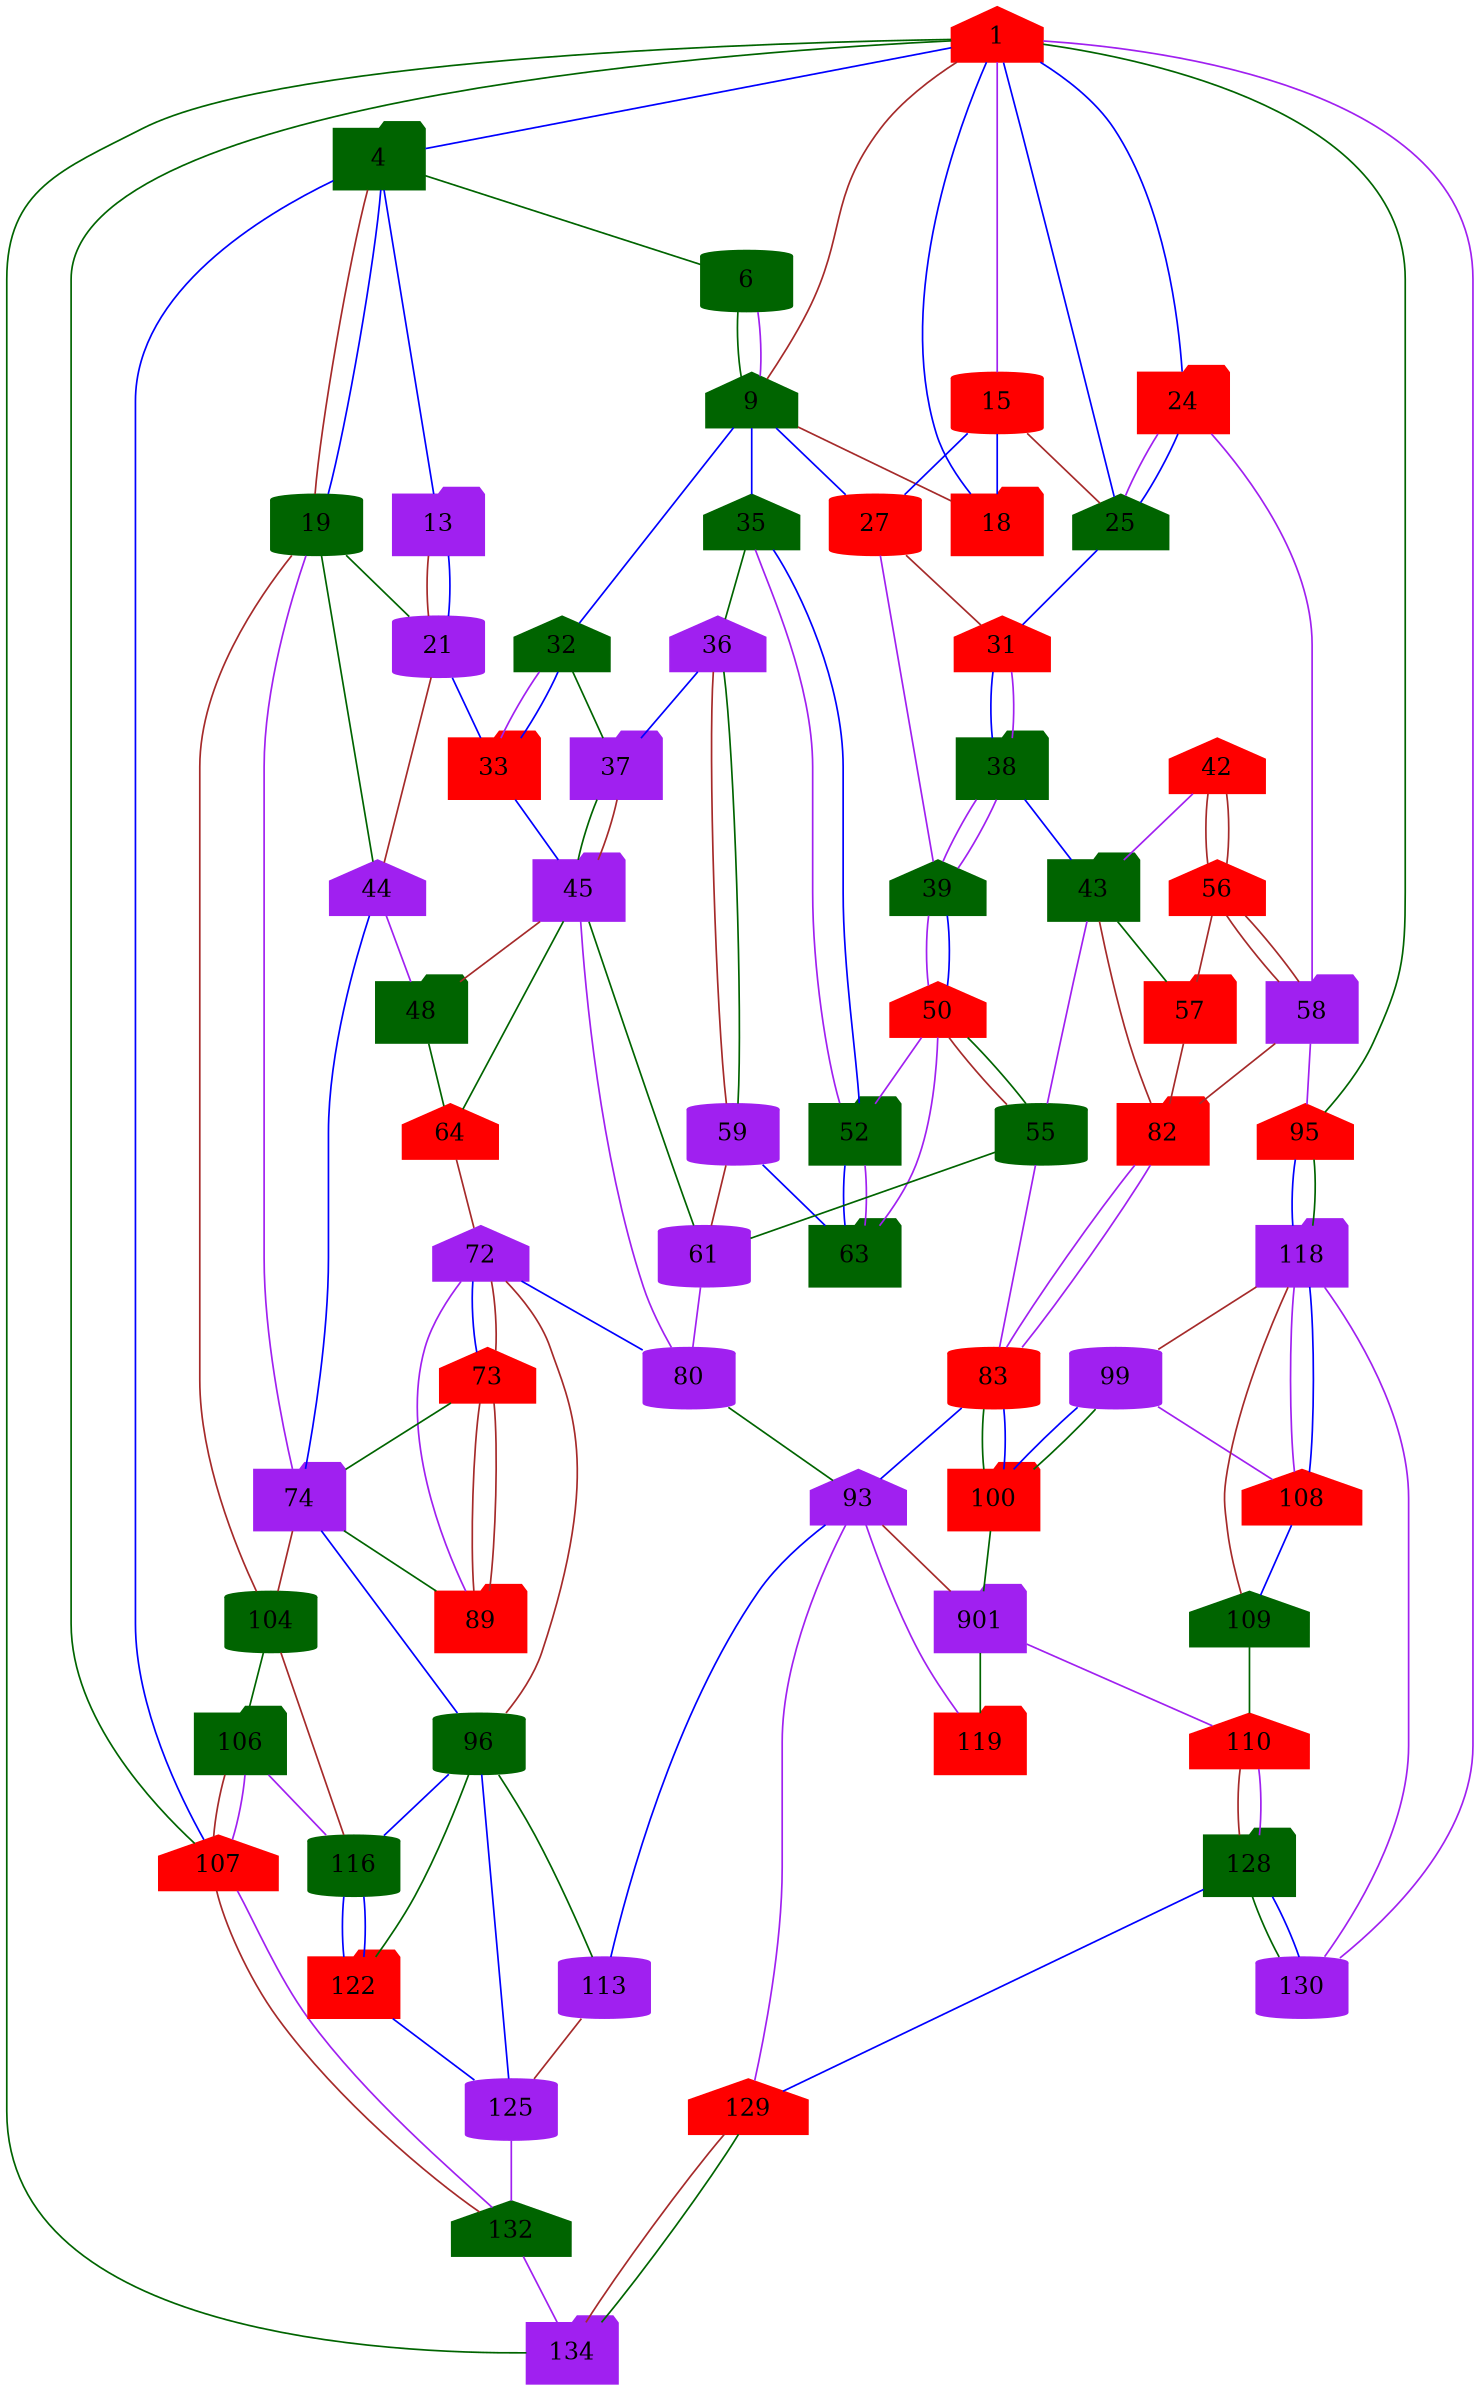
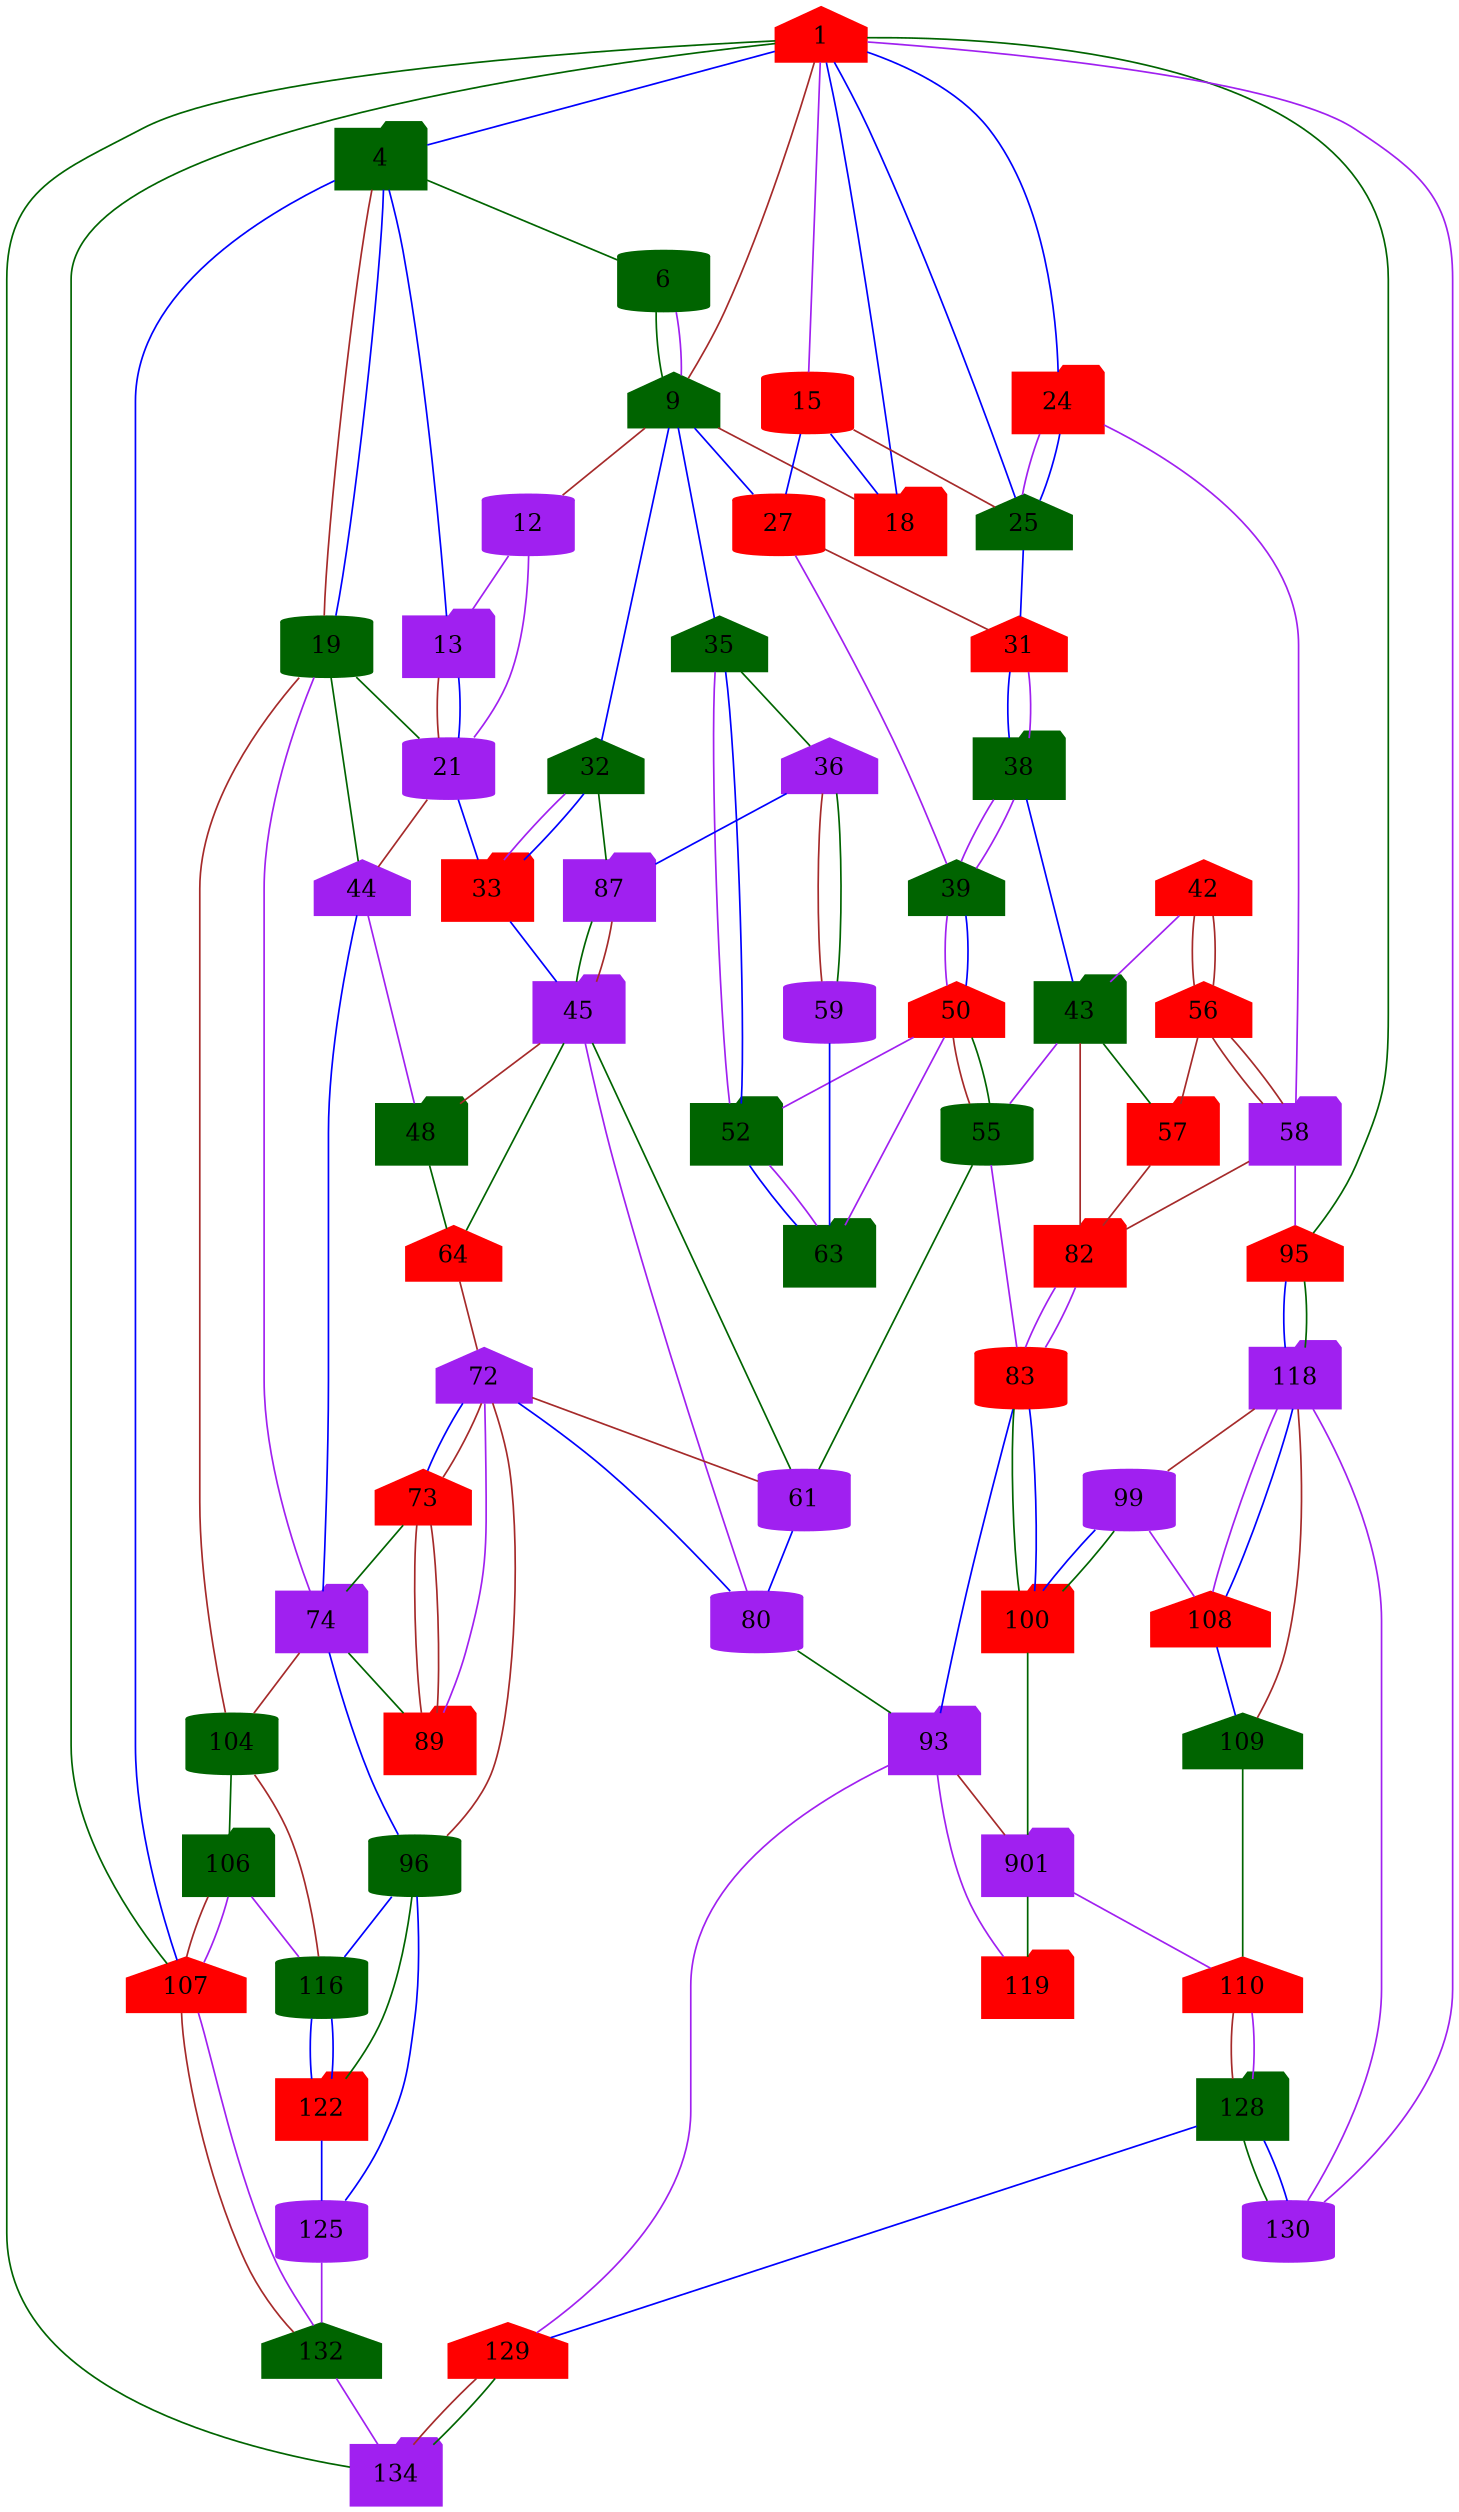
node "12": added
node "37": label "37" -> "87"
edge "59" -- "61": now "72" -- "61"
edge "61" -- "80": color purple -> blue
node "93": shape house -> folder
node "113": removed
